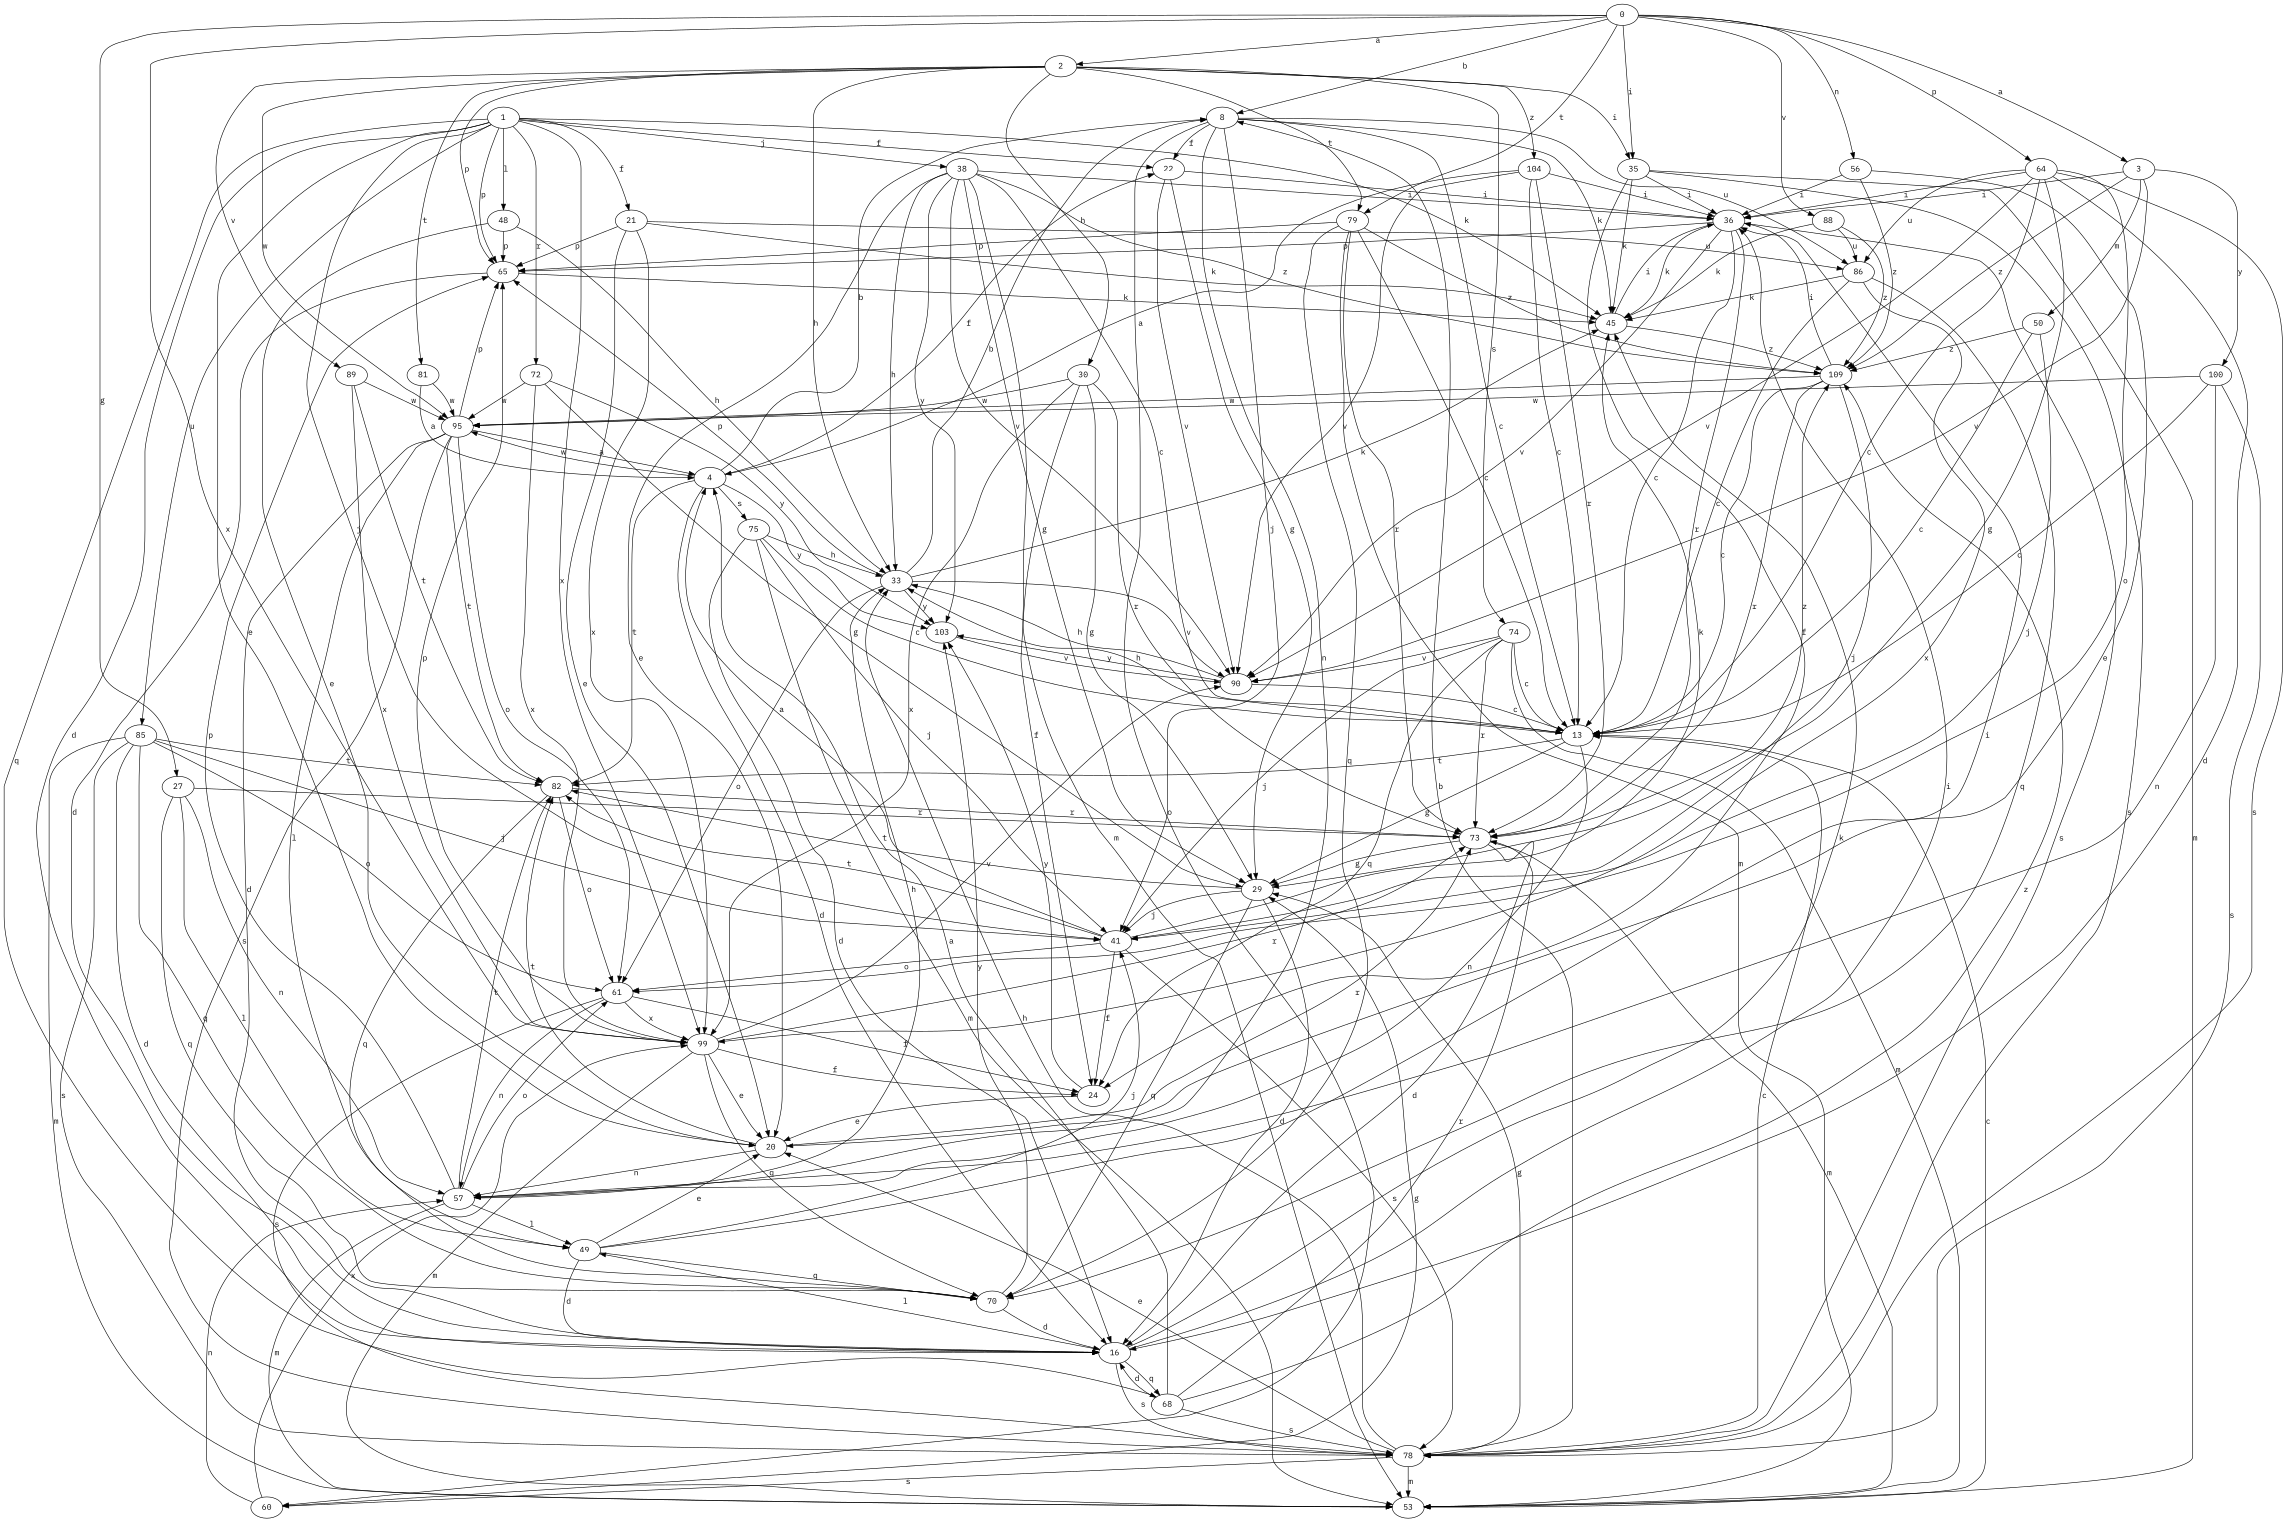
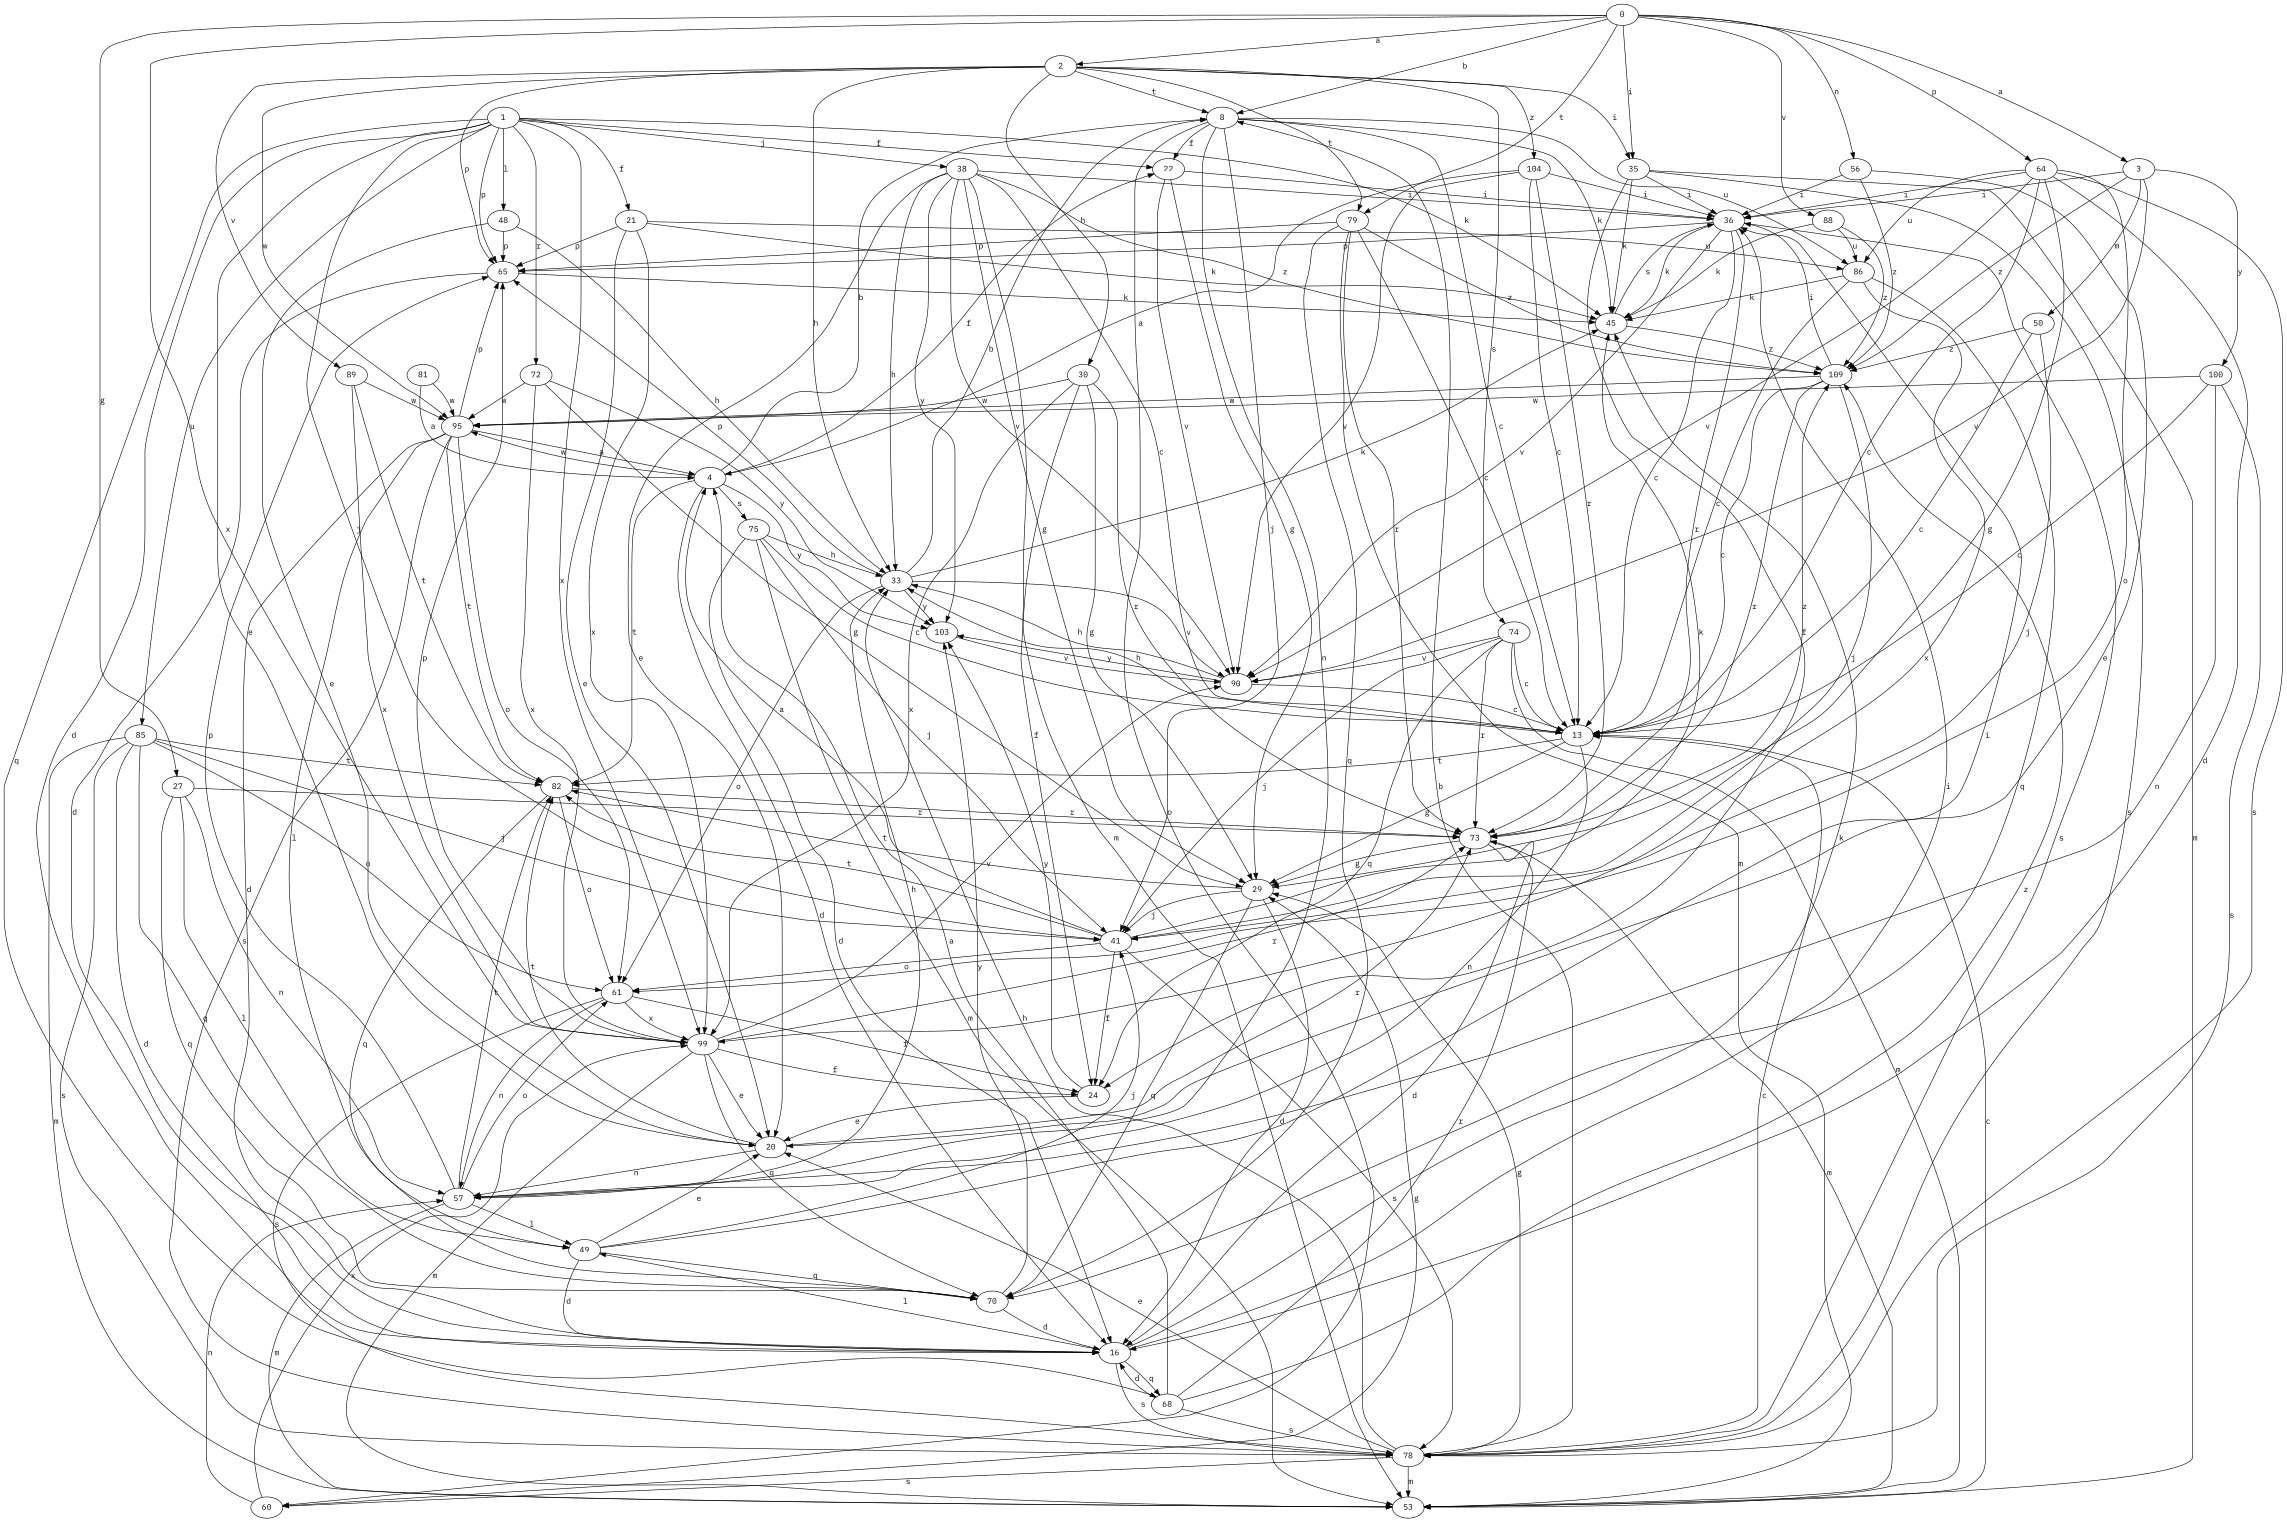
edge "2" -> "81": now "2" -> "8"
edge "45" -> "36": label "i" -> "s"
